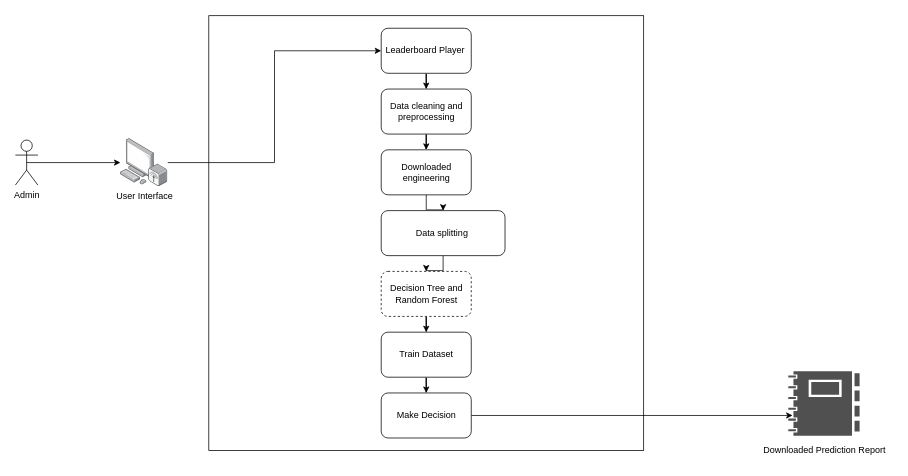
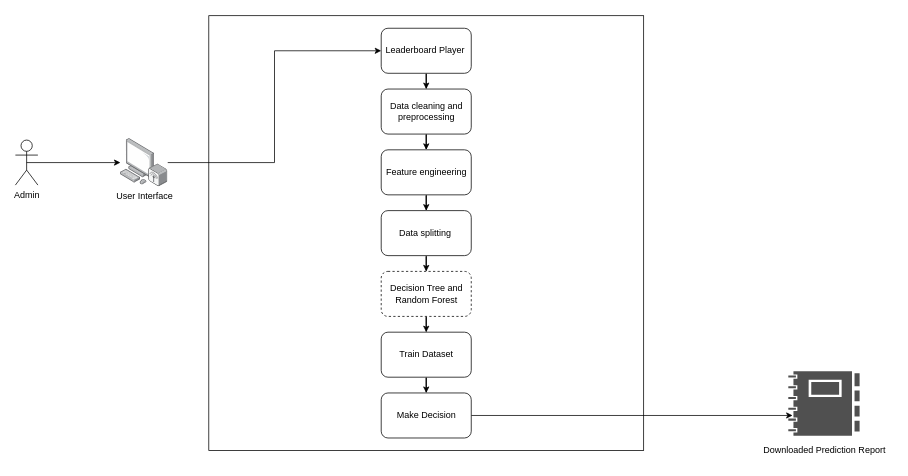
node "Downloaded engineering": label "Downloaded engineering" -> "Feature engineering"
node "Data splitting": size 124x45 -> 90x45
